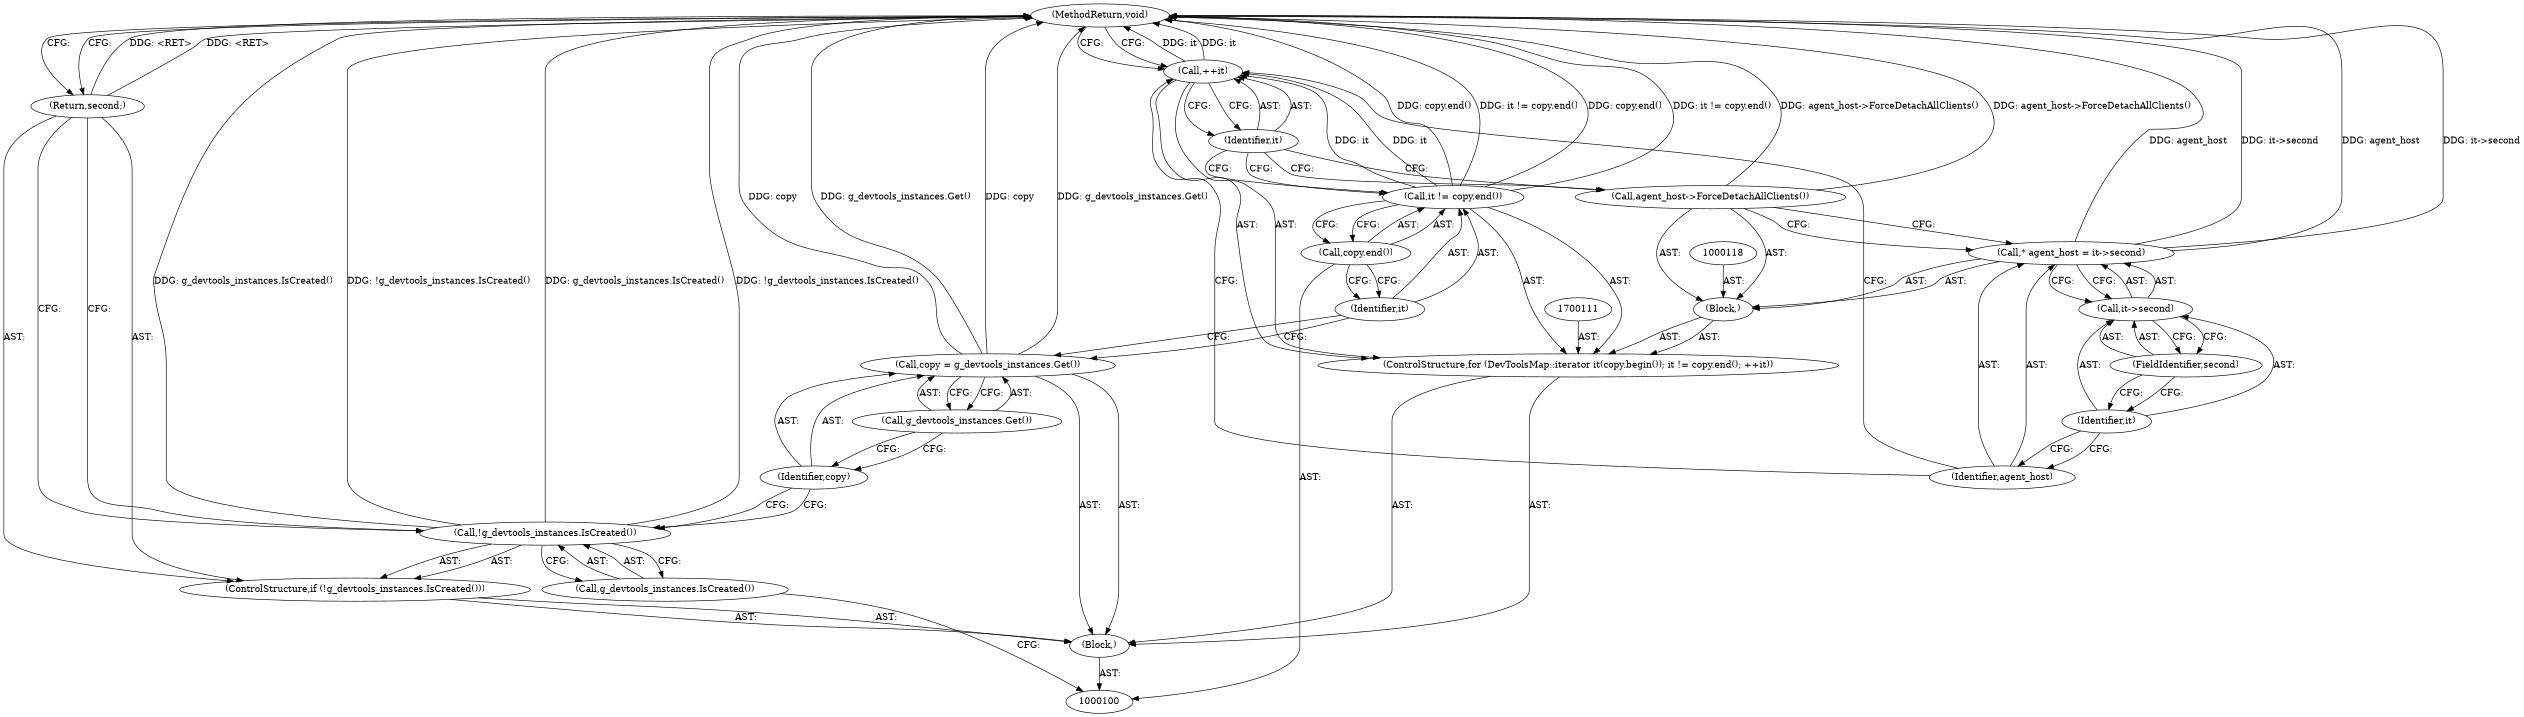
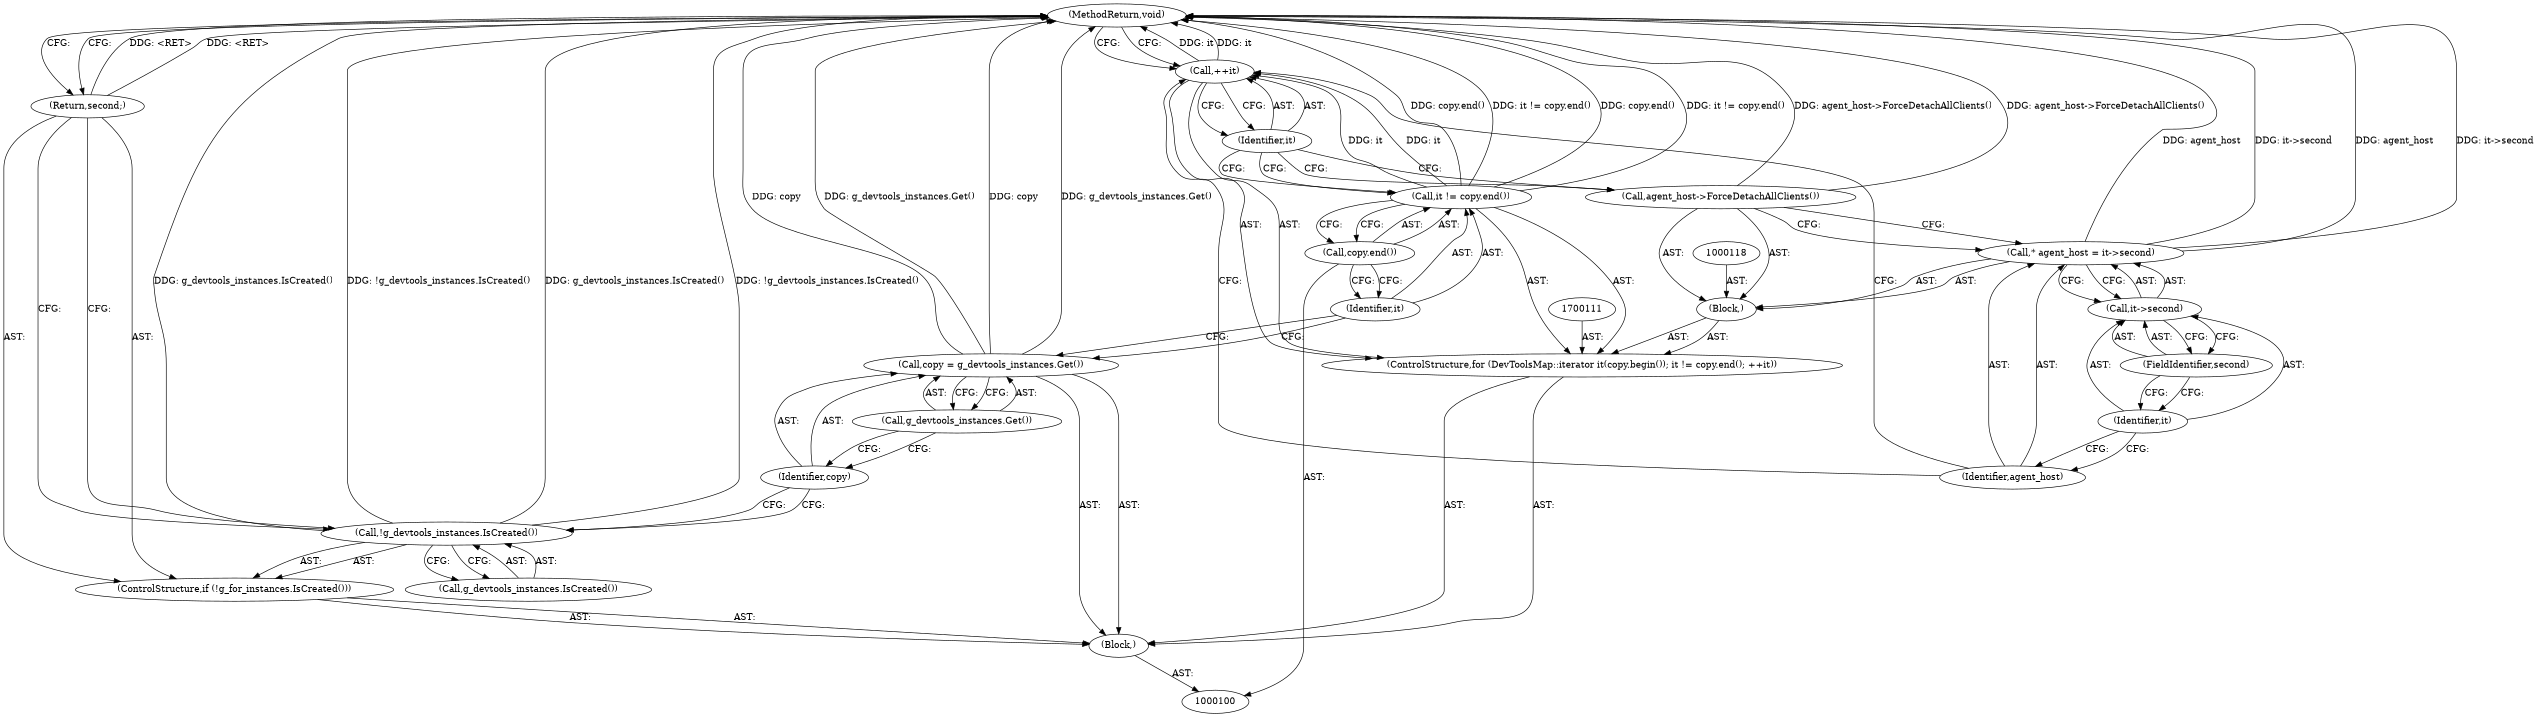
node "(ControlStructure,if (!g_devtools_instances.IsCreated()))": label "(ControlStructure,if (!g_devtools_instances.IsCreated()))" -> "(ControlStructure,if (!g_for_instances.IsCreated()))"
edge "(Call,g_devtools_instances.IsCreated())" -> "1000100": removed, label "CFG:"
